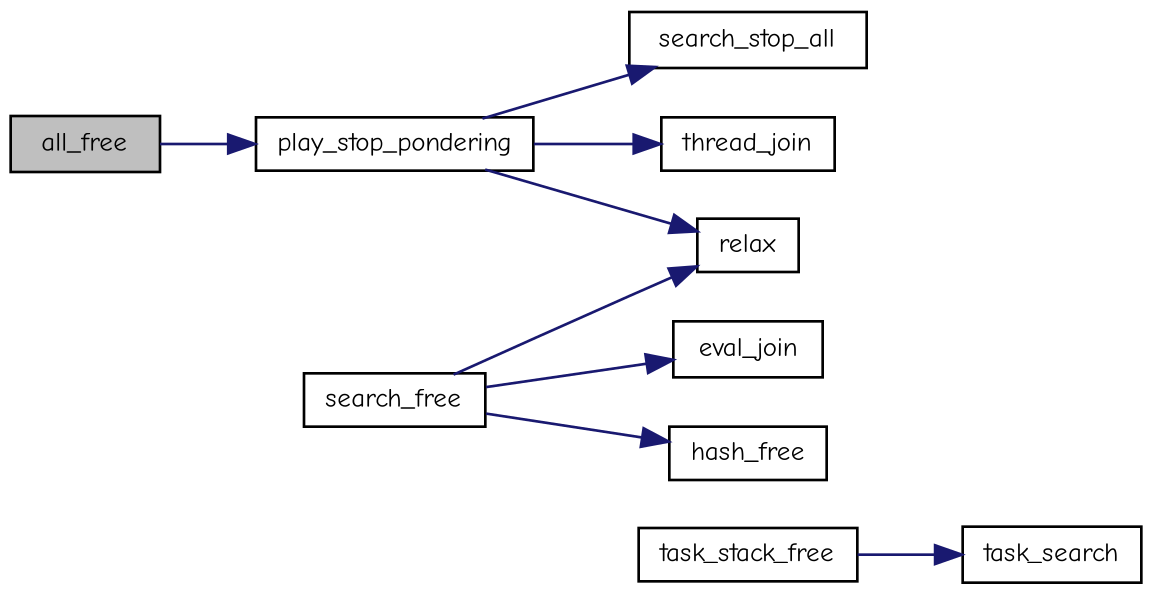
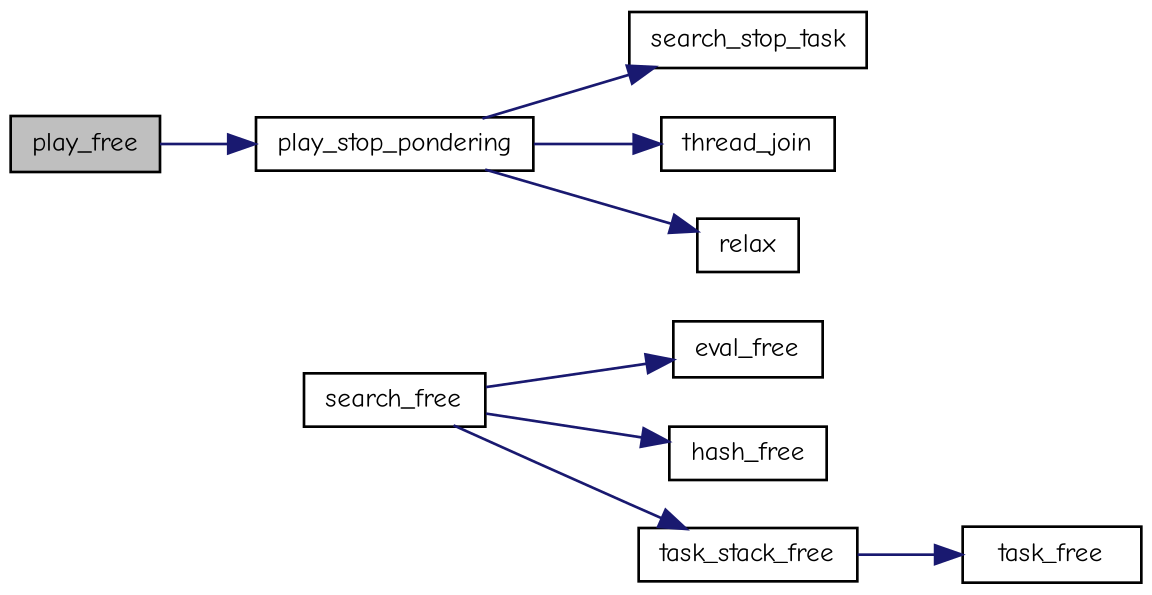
node "search_stop_all": label "search_stop_all" -> "search_stop_task"
node "all_free": label "all_free" -> "play_free"
edge "search_free" -> "relax": now "search_free" -> "task_stack_free"
node "eval_join": label "eval_join" -> "eval_free"
node "task_search": label "task_search" -> "task_free"
